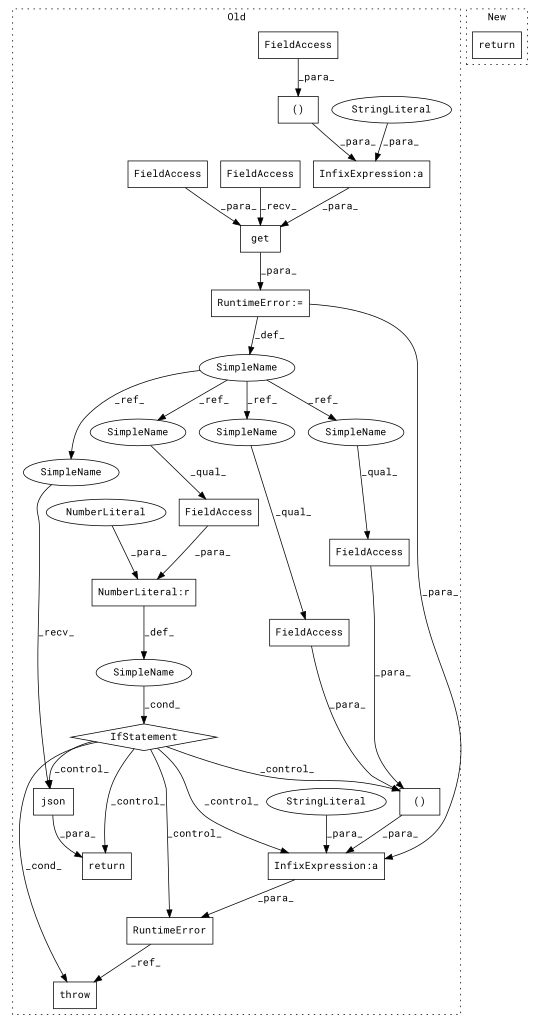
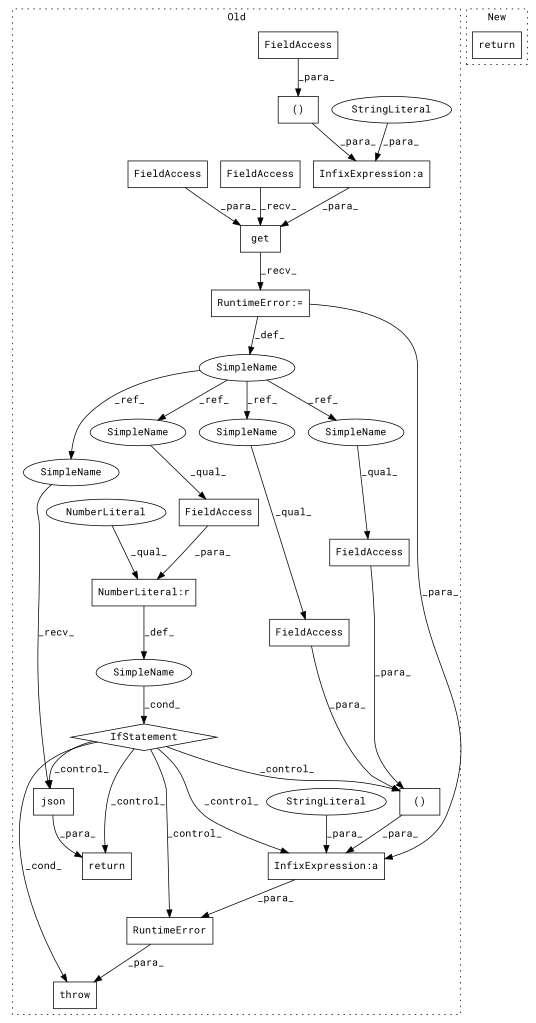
edge "get" -> "RuntimeError:=": label "_para_" -> "_recv_"
edge "NumberLiteral" -> "NumberLiteral:r": label "_para_" -> "_qual_"
edge "RuntimeError" -> "throw": label "_ref_" -> "_para_"
